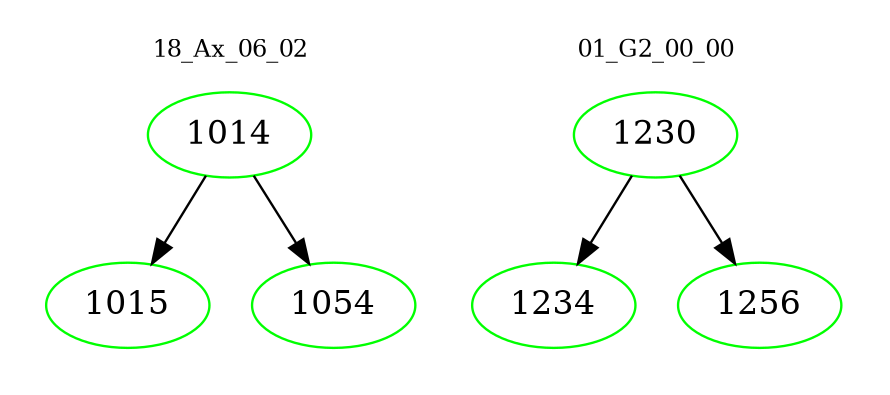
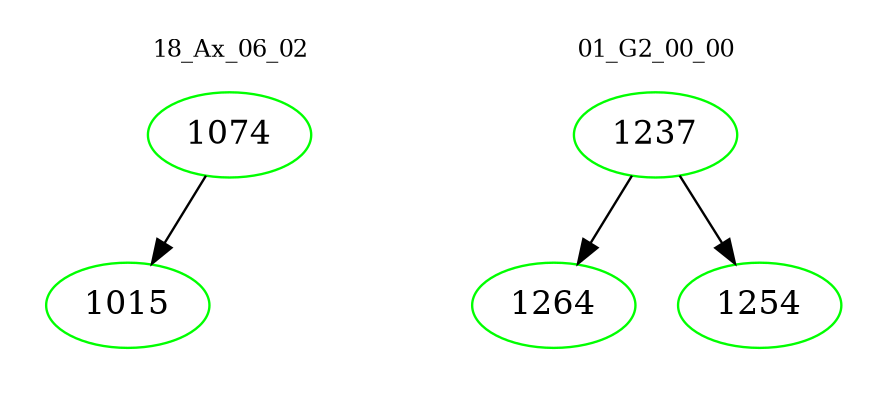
node "1014": label "1014" -> "1074"
node "1230": label "1230" -> "1237"
node "1054": removed
node "1234": label "1234" -> "1264"
node "1256": label "1256" -> "1254"
